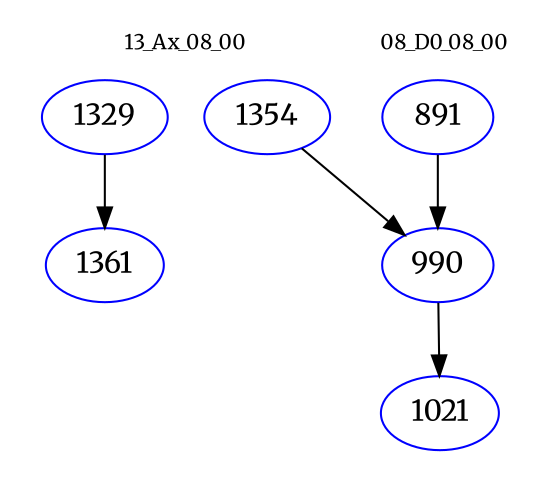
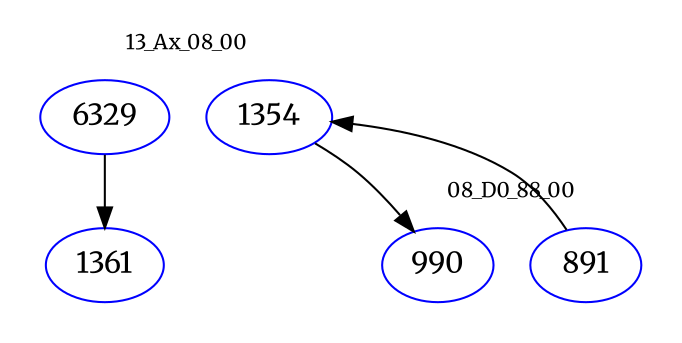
cluster "08_D0_08_00": label "08_D0_08_00" -> "08_D0_88_00"
node "1329": label "1329" -> "6329"
edge "891" -> "990": now "891" -> "1354"
node "1021": removed
